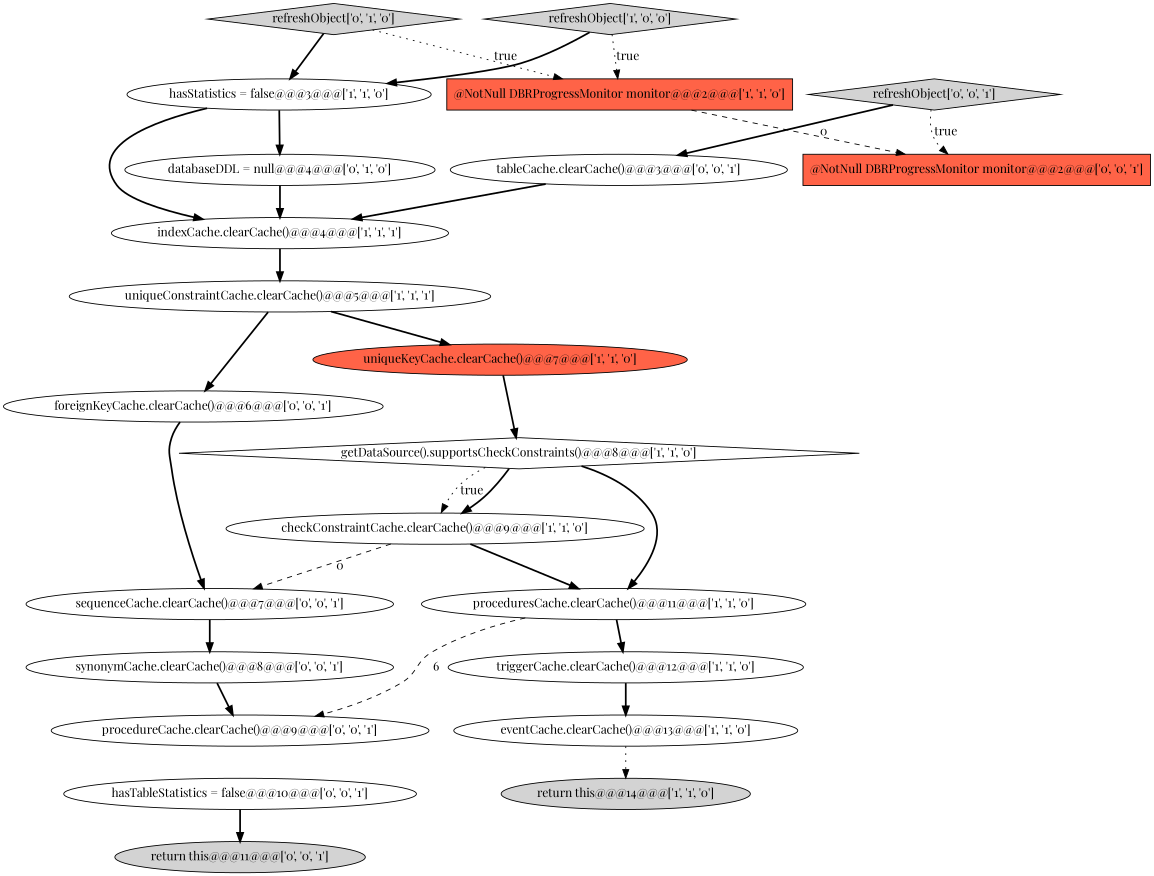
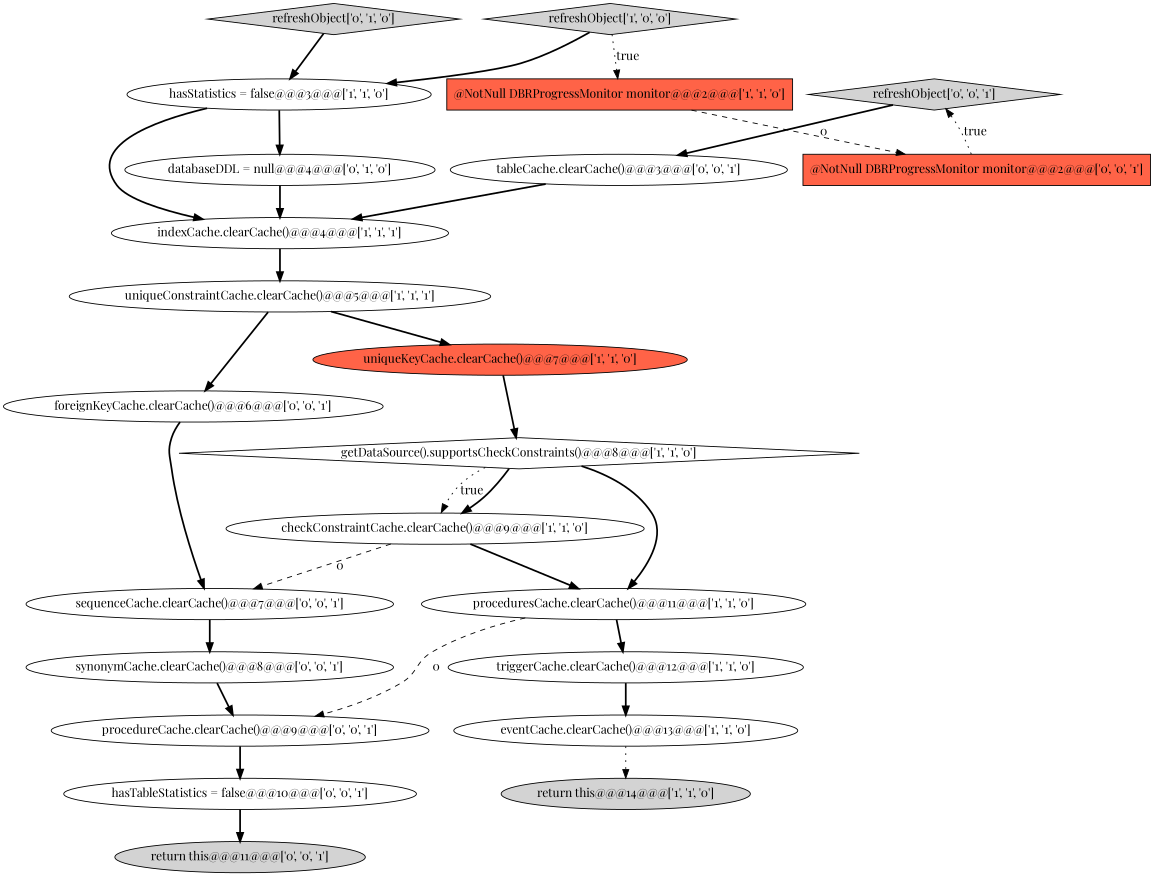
edge "refreshObject['0', '1', '0']" -> "@NotNull DBRProgressMonitor monitor@@@2@@@['1', '1', '0']": removed, label "true"
edge "refreshObject['0', '0', '1']" -> "@NotNull DBRProgressMonitor monitor@@@2@@@['0', '0', '1']": reversed
edge "proceduresCache.clearCache()@@@11@@@['1', '1', '0']" -> "procedureCache.clearCache()@@@9@@@['0', '0', '1']": label "6" -> "0"
edge "procedureCache.clearCache()@@@9@@@['0', '0', '1']" -> "hasTableStatistics = false@@@10@@@['0', '0', '1']": added
